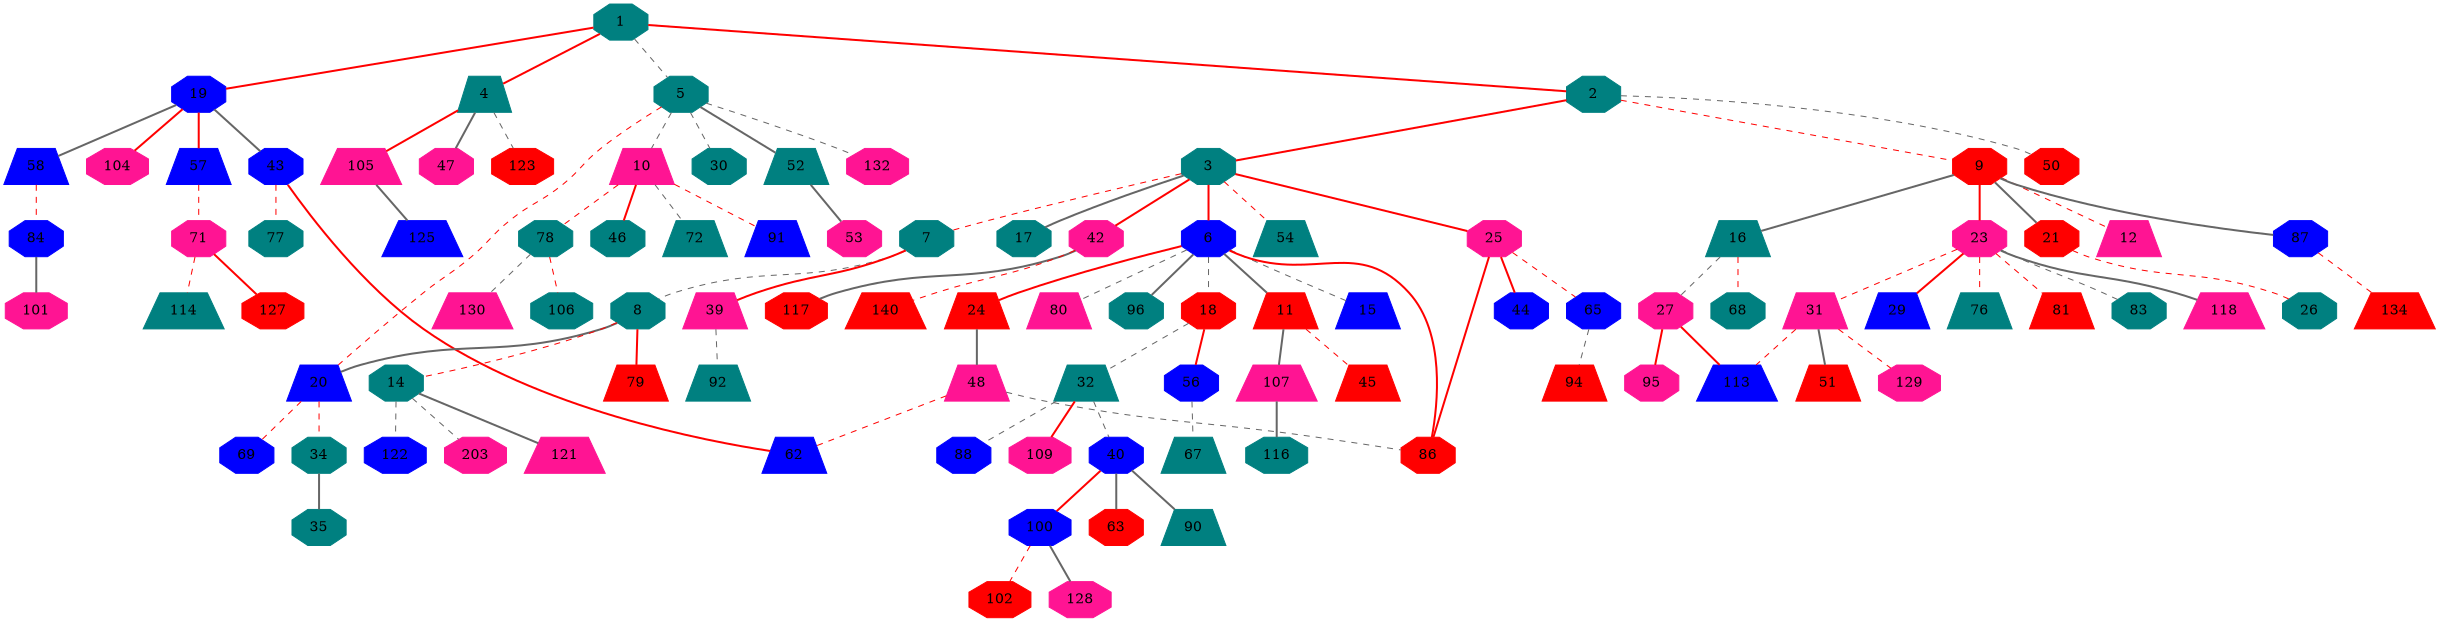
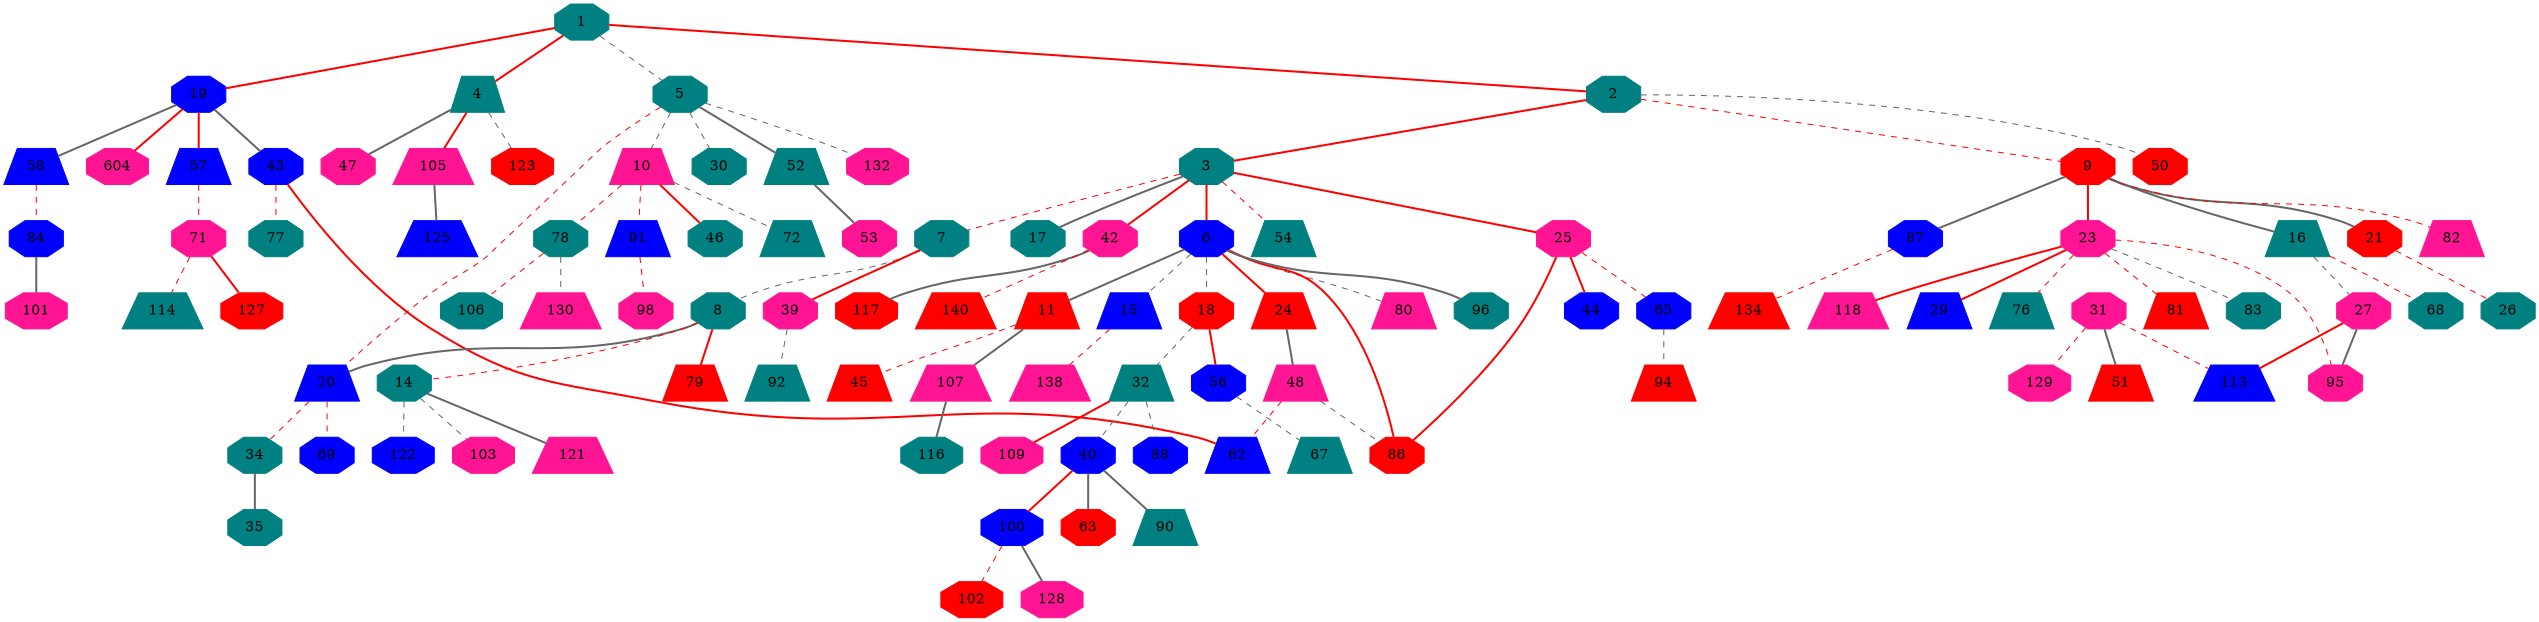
node "104": label "104" -> "604"
node "12": label "12" -> "82"
edge "23" -- "31": now "23" -- "95"
edge "23" -- "118": color gray40 -> red
node "98": added
node "39": shape trapezium -> octagon
node "31": shape trapezium -> octagon
edge "27" -- "95": color red -> gray40
node "138": added
node "203": label "203" -> "103"
